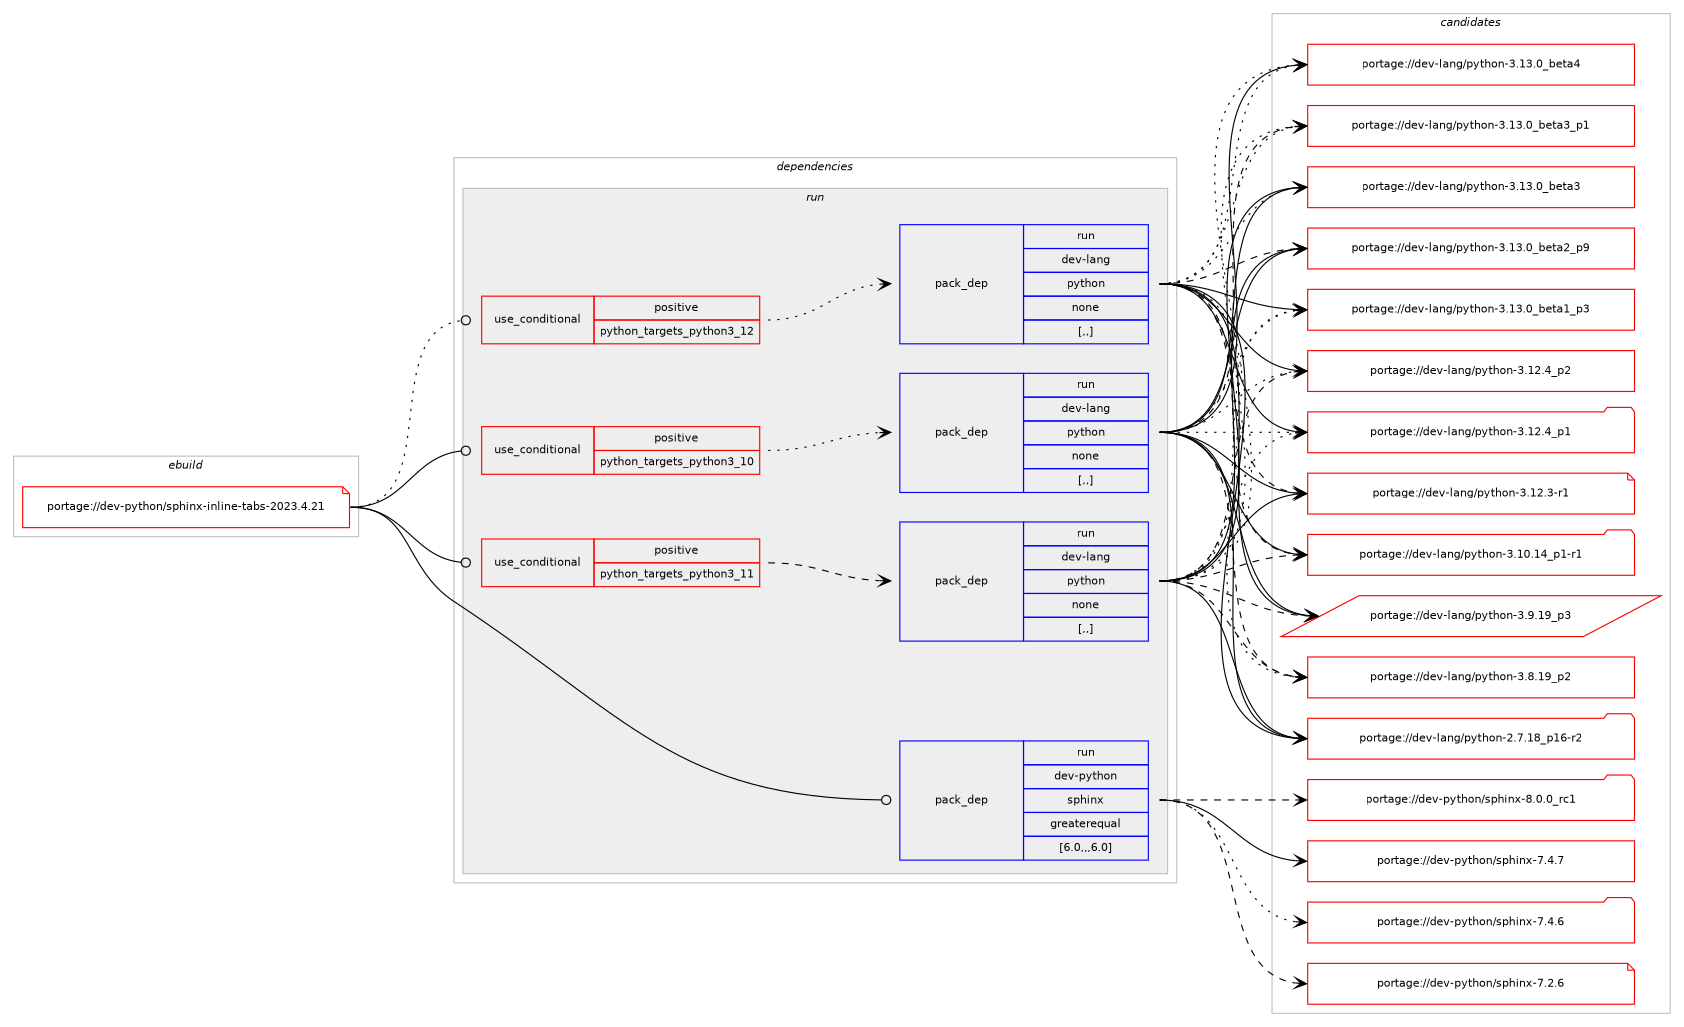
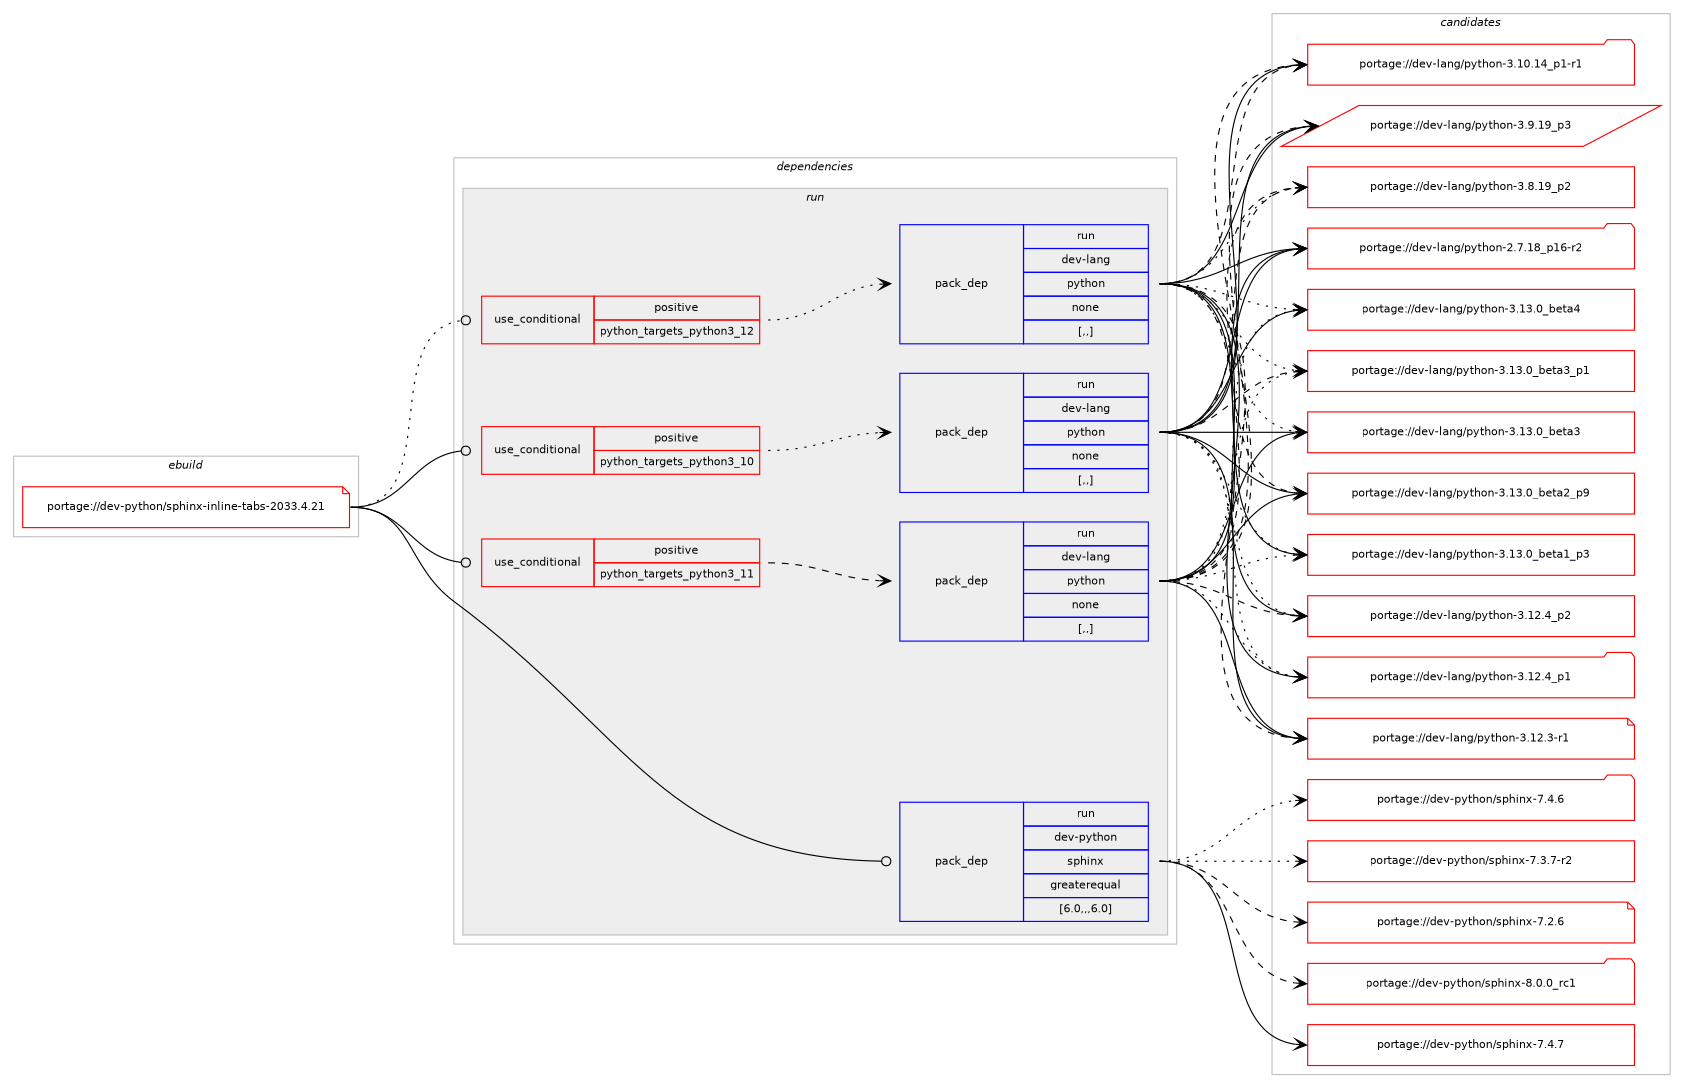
node "portage://dev-python/sphinx-inline-tabs-2023.4.21": label "portage://dev-python/sphinx-inline-tabs-2023.4.21" -> "portage://dev-python/sphinx-inline-tabs-2033.4.21"
node "portage://dev-python/sphinx-7.3.7-r2": added
